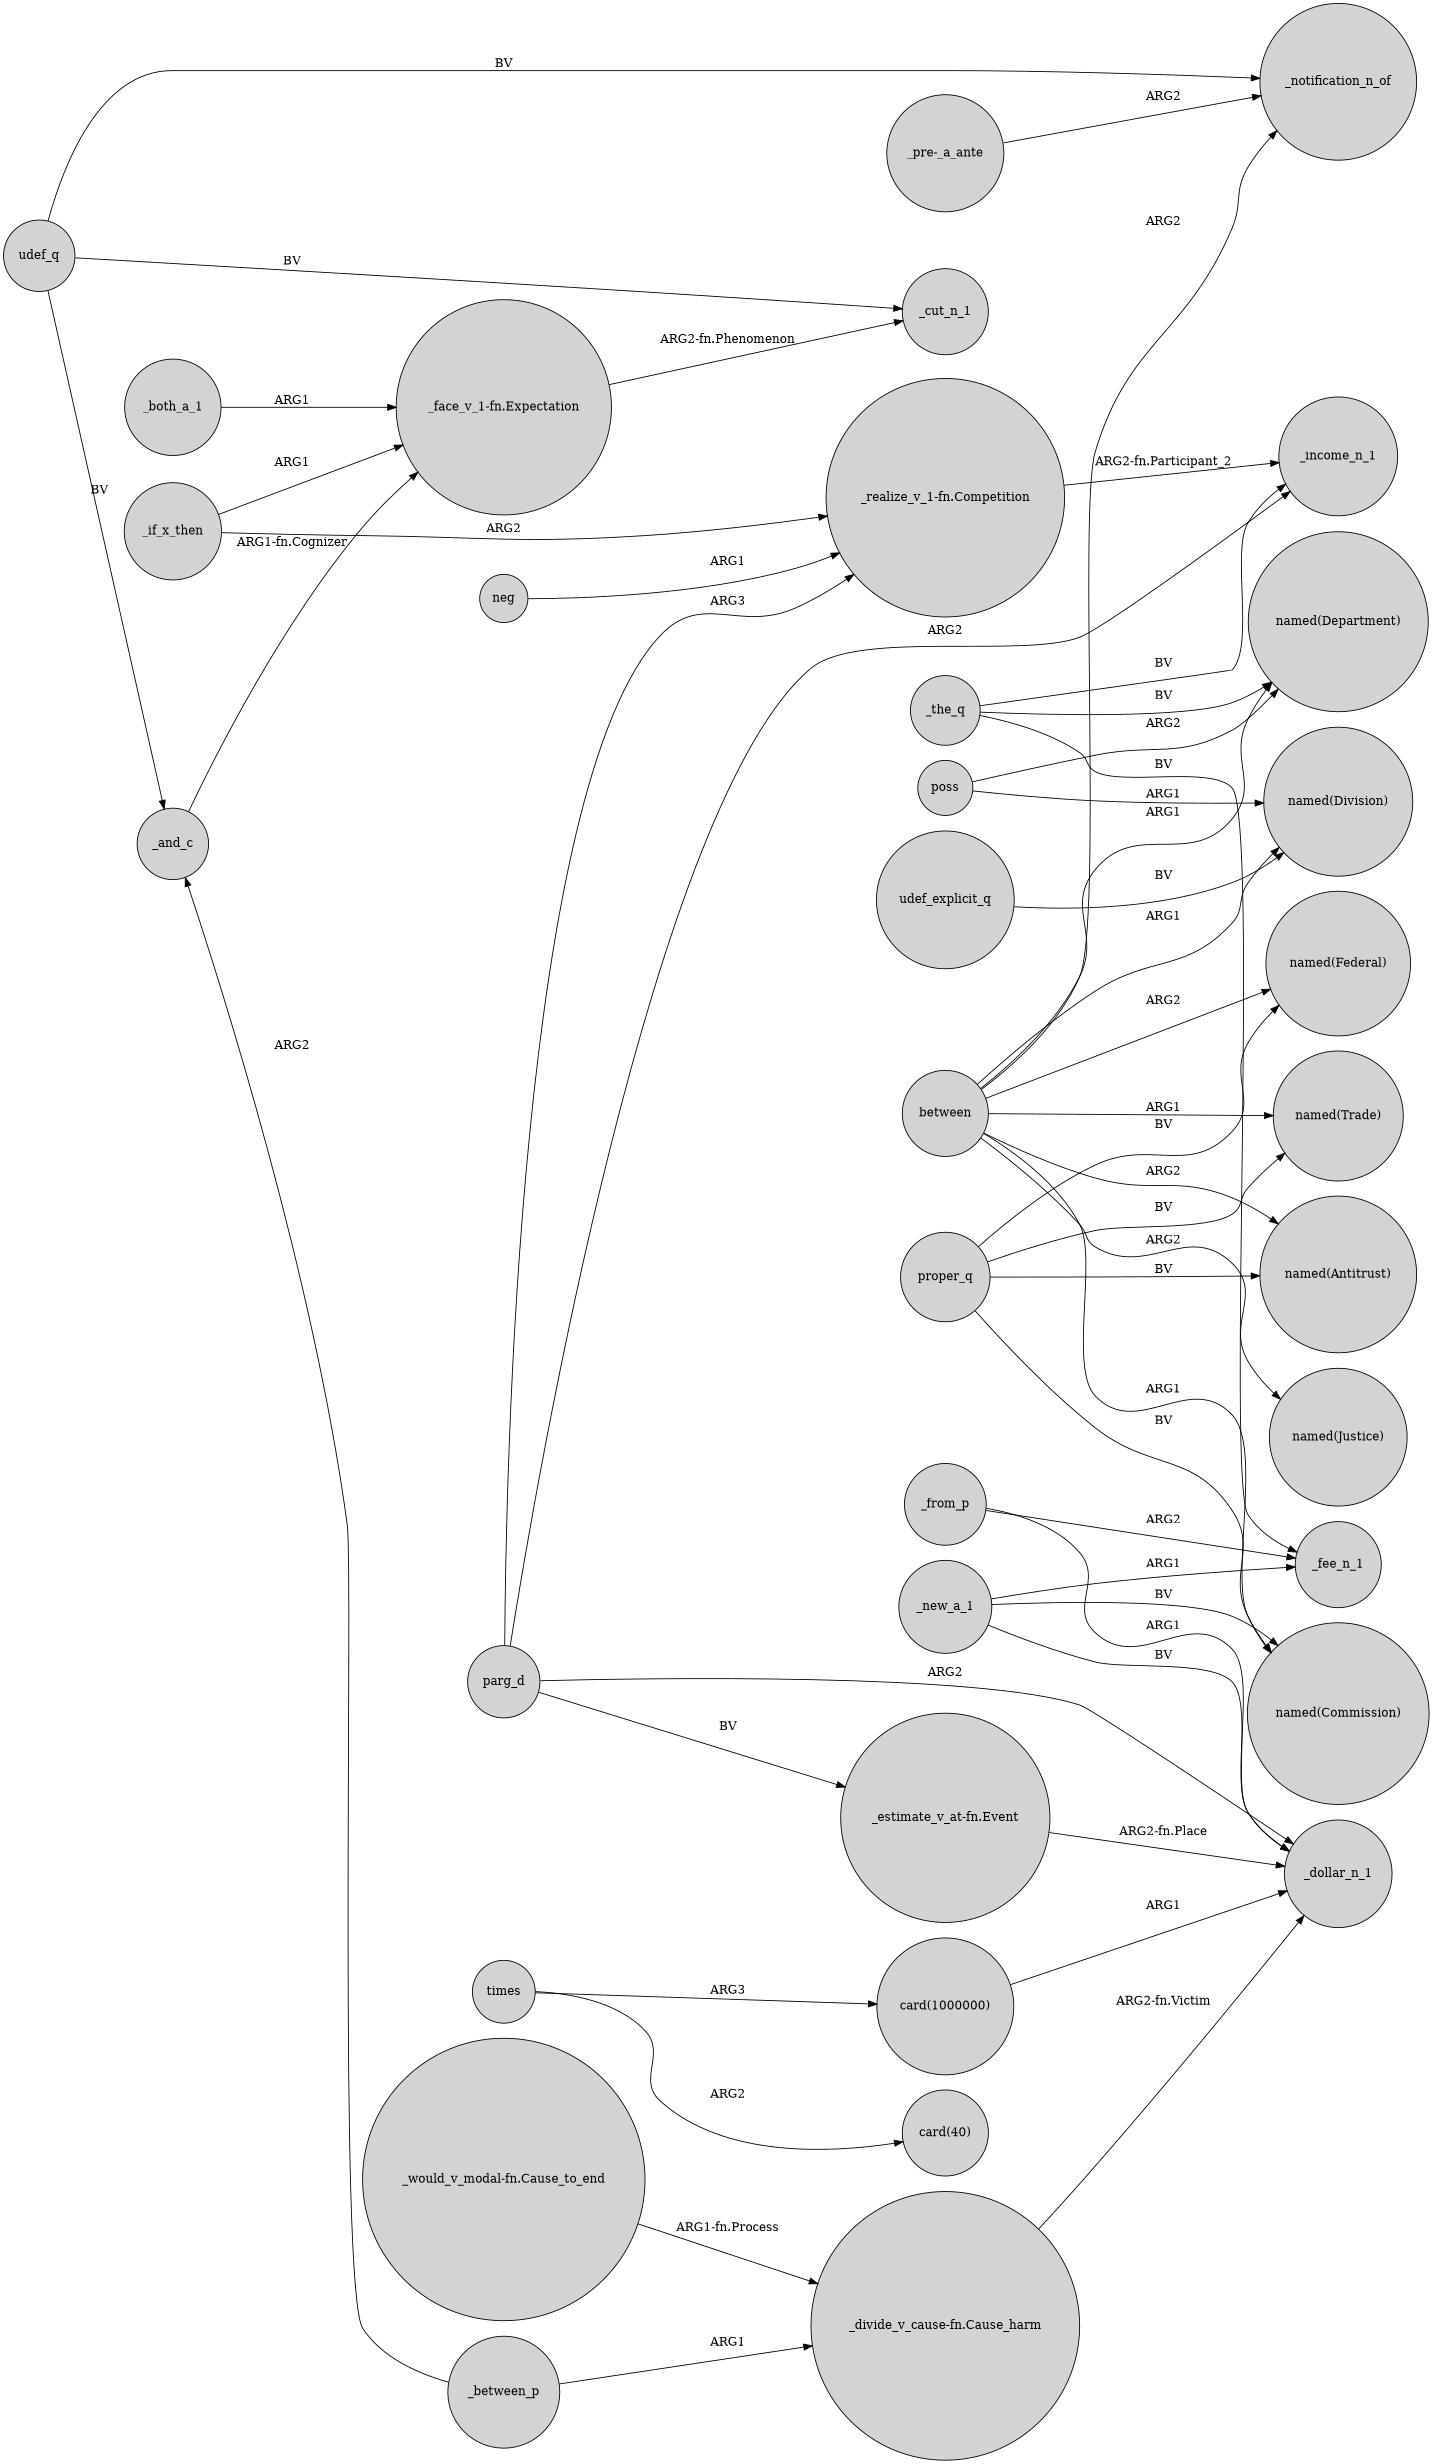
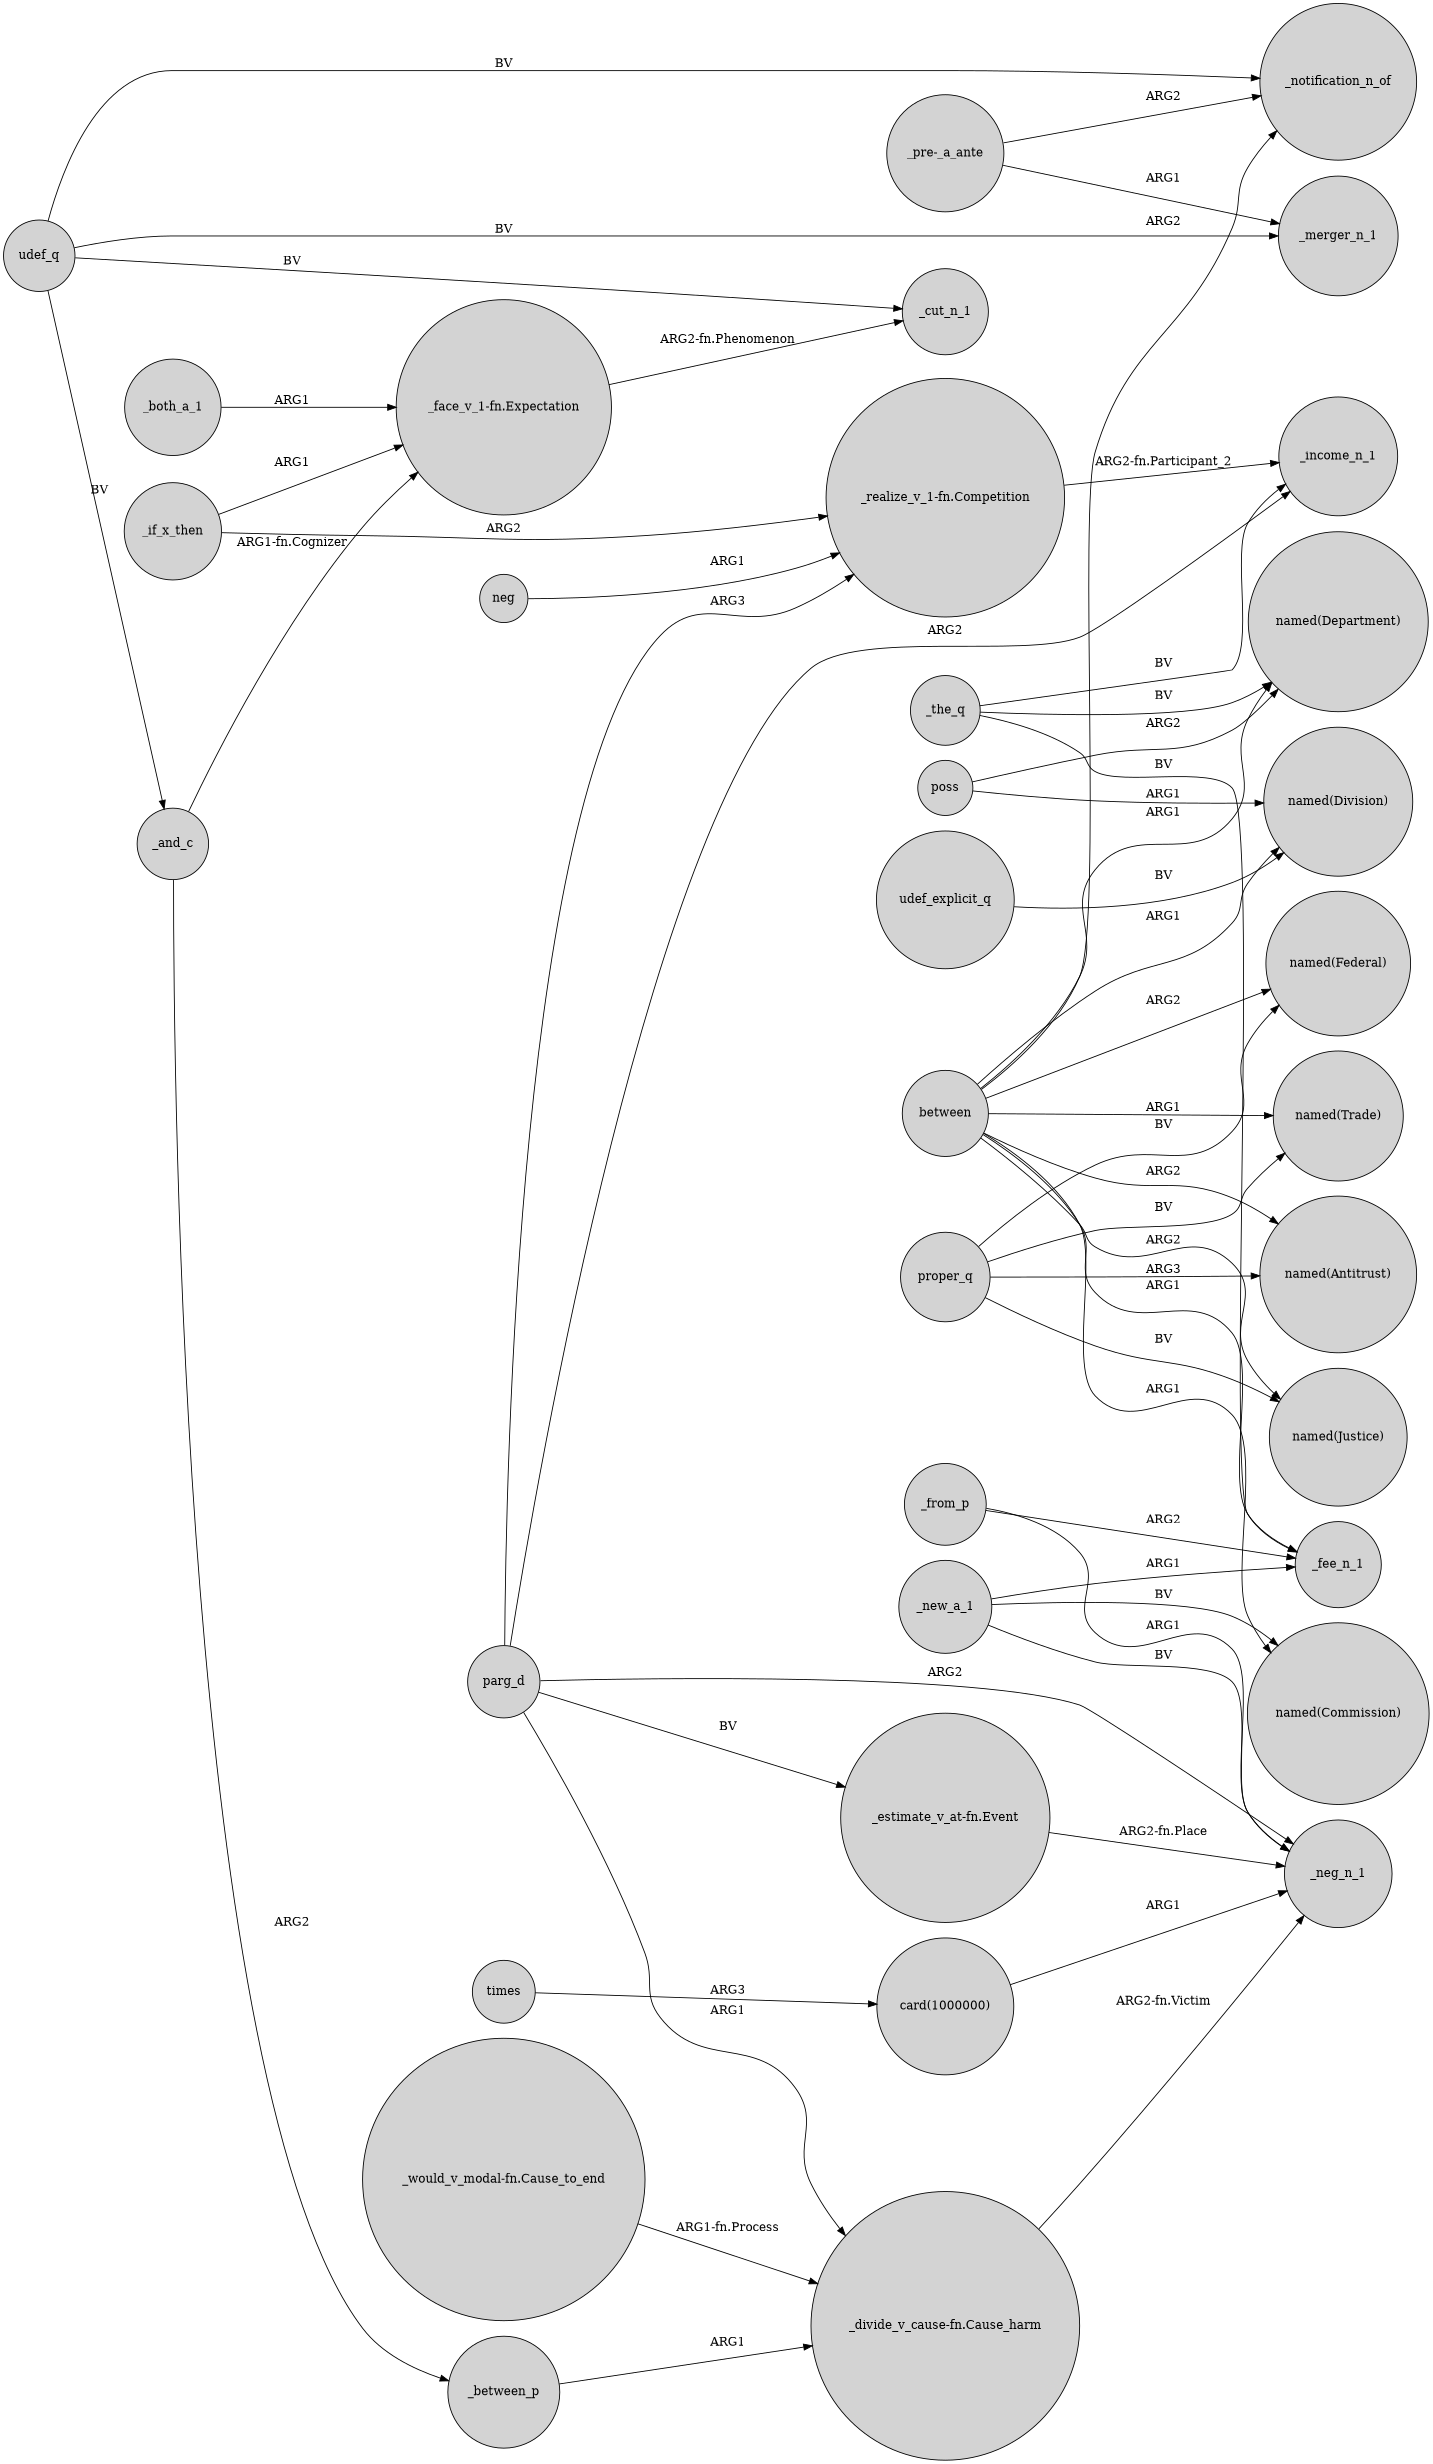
node "_merger_n_1": added
edge "proper_q" -> "named(Antitrust)": label "BV" -> "ARG3"
edge "between" -> "_fee_n_1": added, label "ARG1"
edge "proper_q" -> "named(Commission)": now "proper_q" -> "named(Justice)"
edge "_between_p" -> "_and_c": reversed
node "_dollar_n_1": label "_dollar_n_1" -> "_neg_n_1"
edge "parg_d" -> "_divide_v_cause-fn.Cause_harm": added, label "ARG1"
node "card(40)": removed
